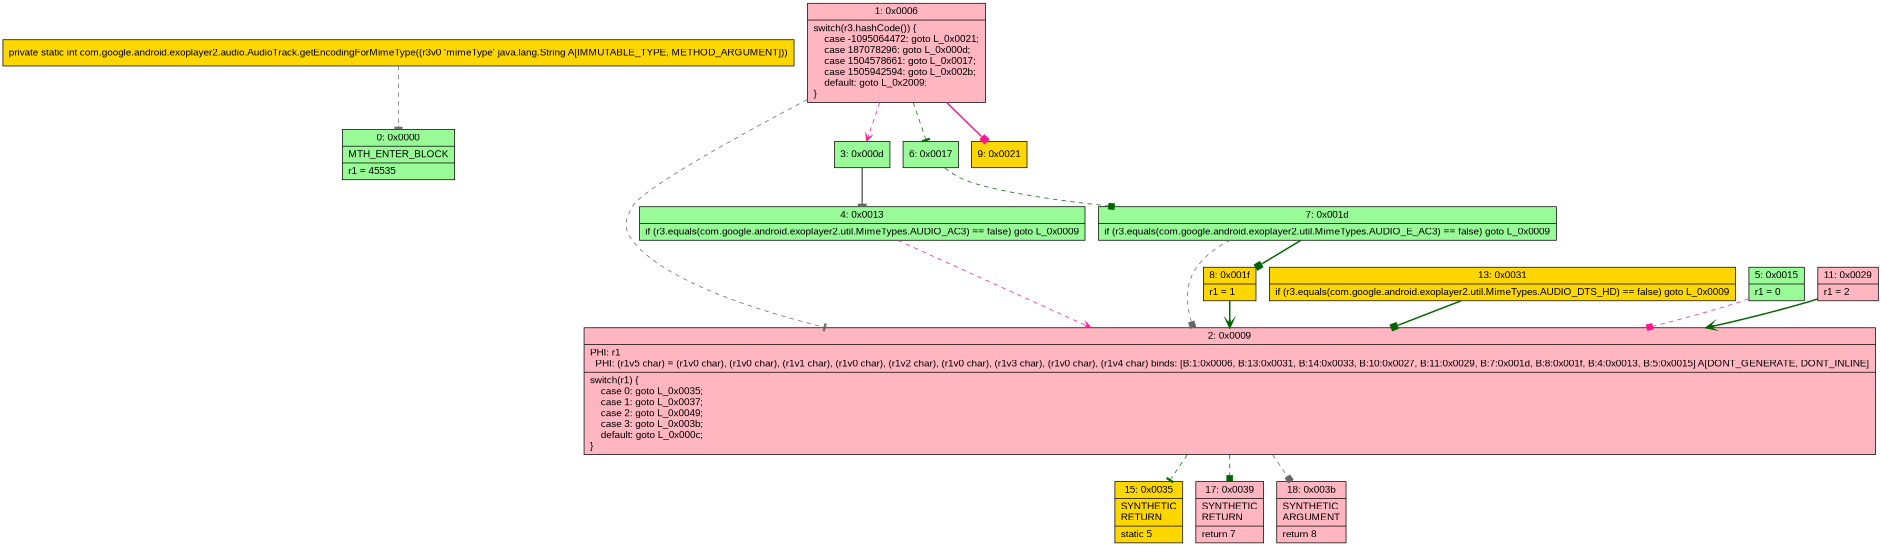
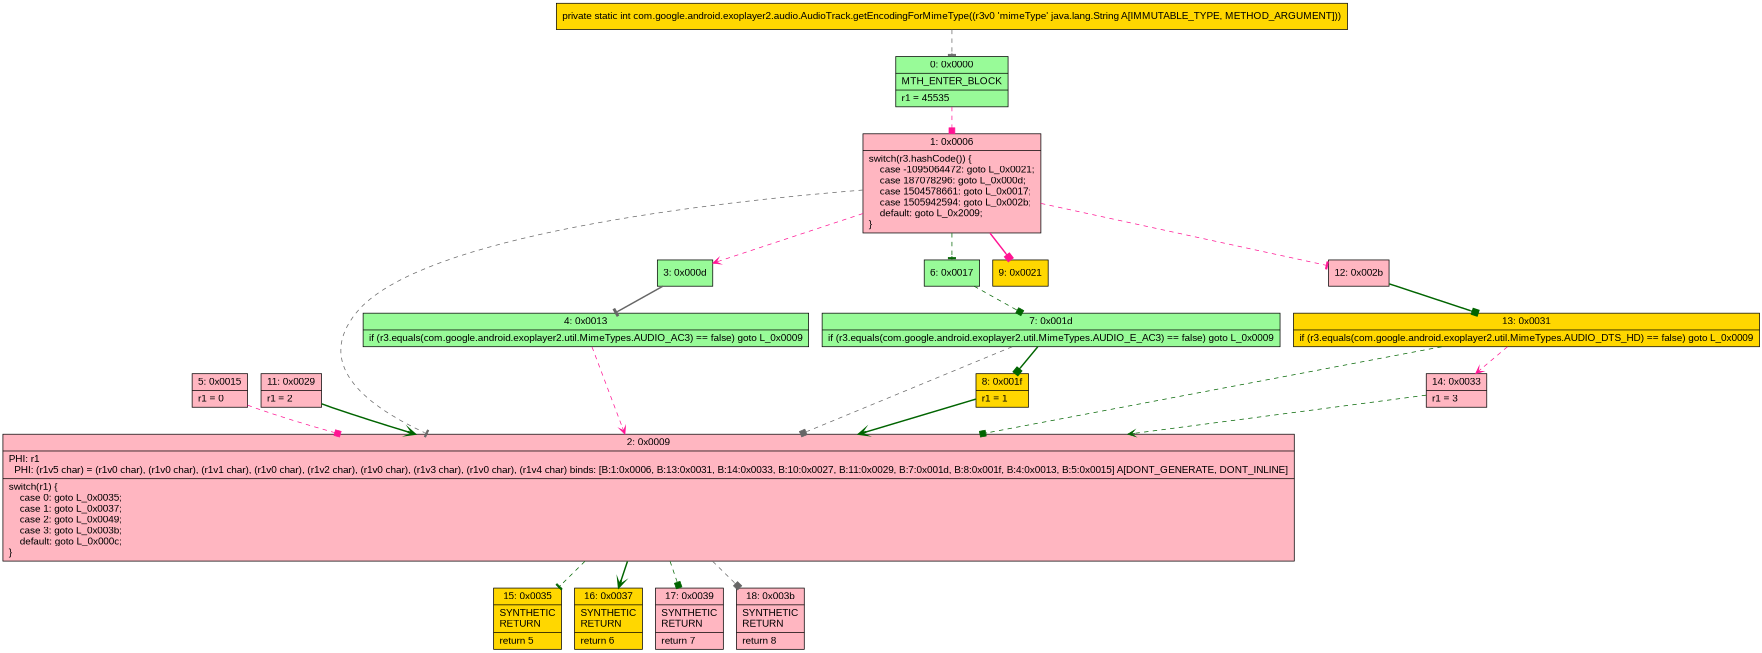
edge "0: 0x0000" -> "1: 0x0006": added
node "12: 0x002b": added
node "5: 0x0015": fillcolor palegreen -> lightpink
edge "13: 0x0031" -> "2: 0x0009": style bold -> dashed
node "14: 0x0033": added
node "18: 0x003b": text "ARGUMENT" -> "RETURN"
node "15: 0x0035": text "static 5" -> "return 5"
node "16: 0x0037": added
